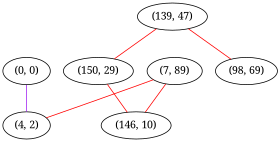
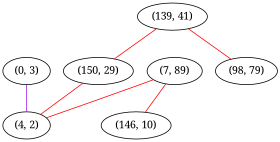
node "(139, 47)": label "(139, 47)" -> "(139, 41)"
node "(0, 0)": label "(0, 0)" -> "(0, 3)"
node "(98, 69)": label "(98, 69)" -> "(98, 79)"
edge "(150, 29)" -- "(146, 10)": now "(150, 29)" -- "(4, 2)"
